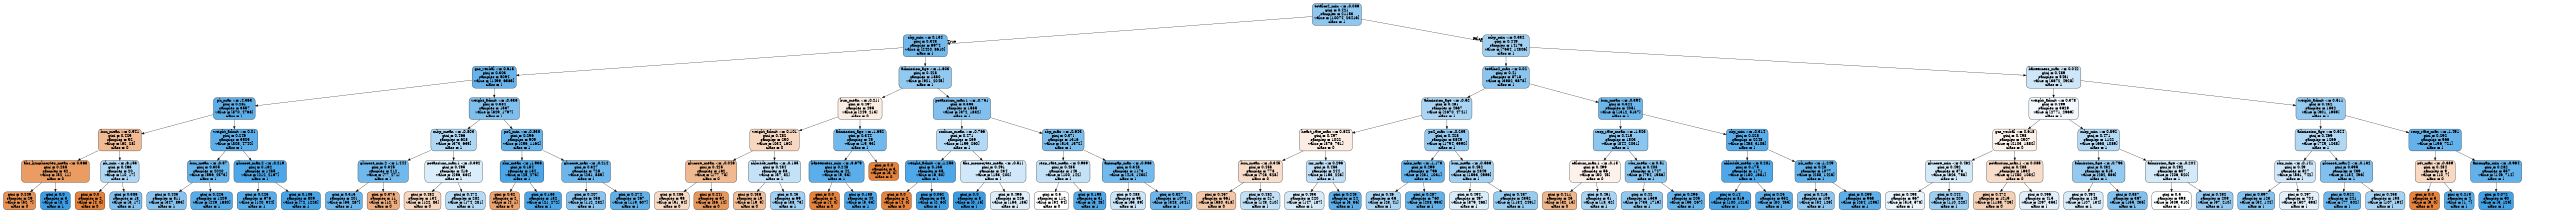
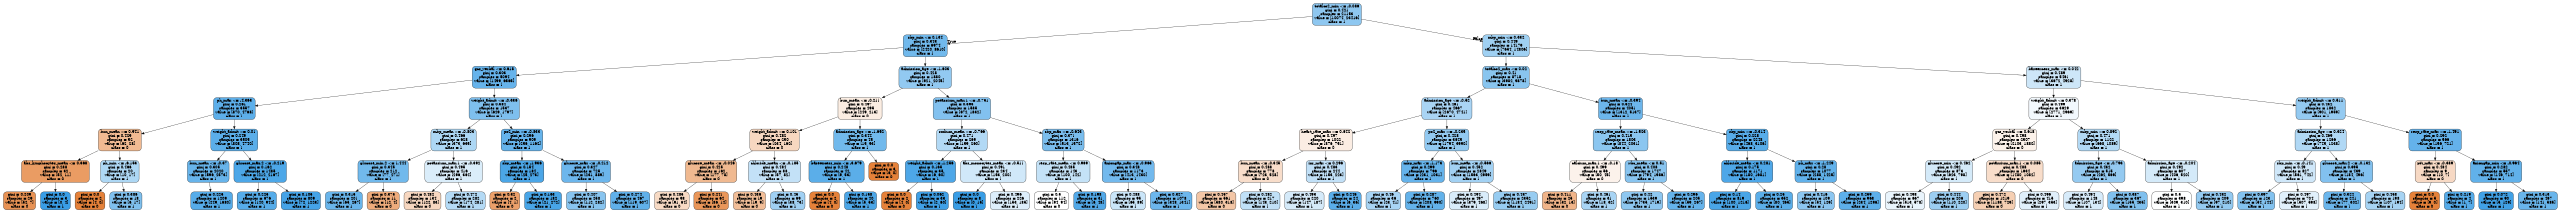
node "gini = 0.403 samples = 811 value = [347, 893] class = 1": removed
node "gini = 0.313 samples = 467 value = [141, 585] class = 1": added
